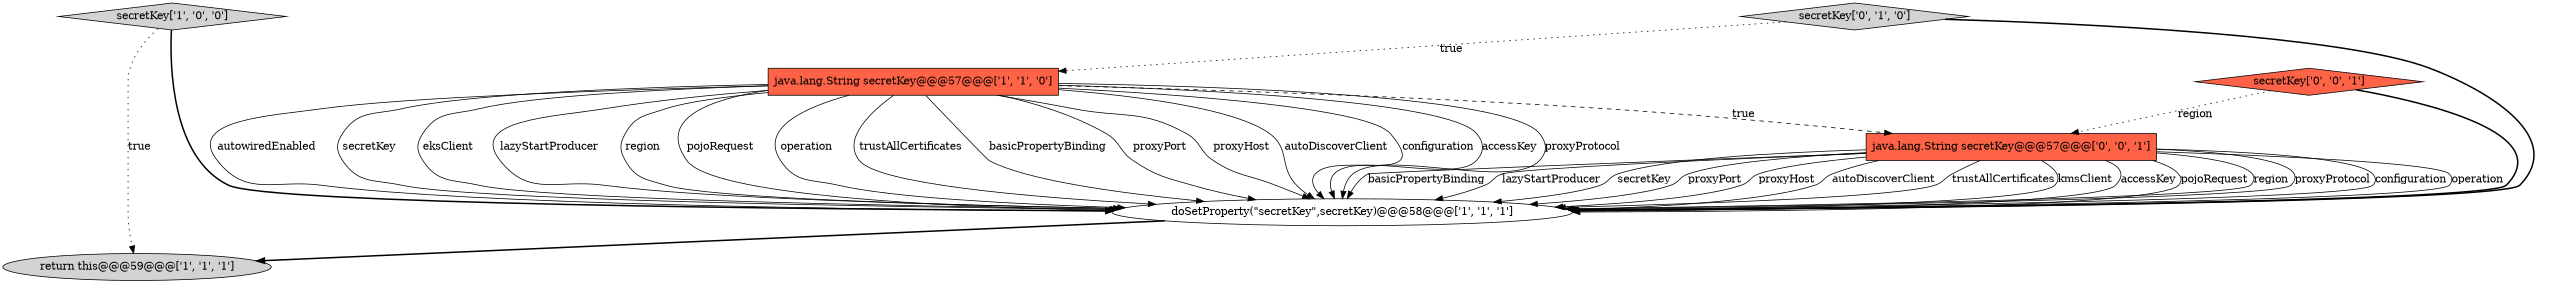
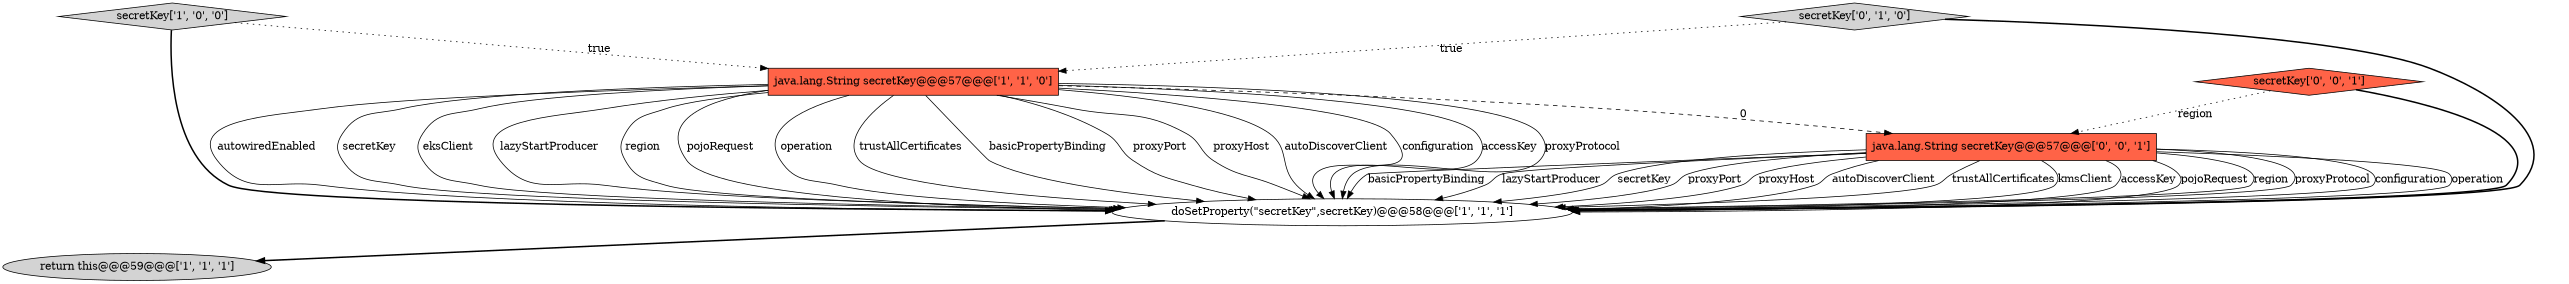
edge "java.lang.String secretKey@@@57@@@['1', '1', '0']" -> "java.lang.String secretKey@@@57@@@['0', '0', '1']": label "true" -> "0"
edge "secretKey['1', '0', '0']" -> "return this@@@59@@@['1', '1', '1']": now "secretKey['1', '0', '0']" -> "java.lang.String secretKey@@@57@@@['1', '1', '0']"
